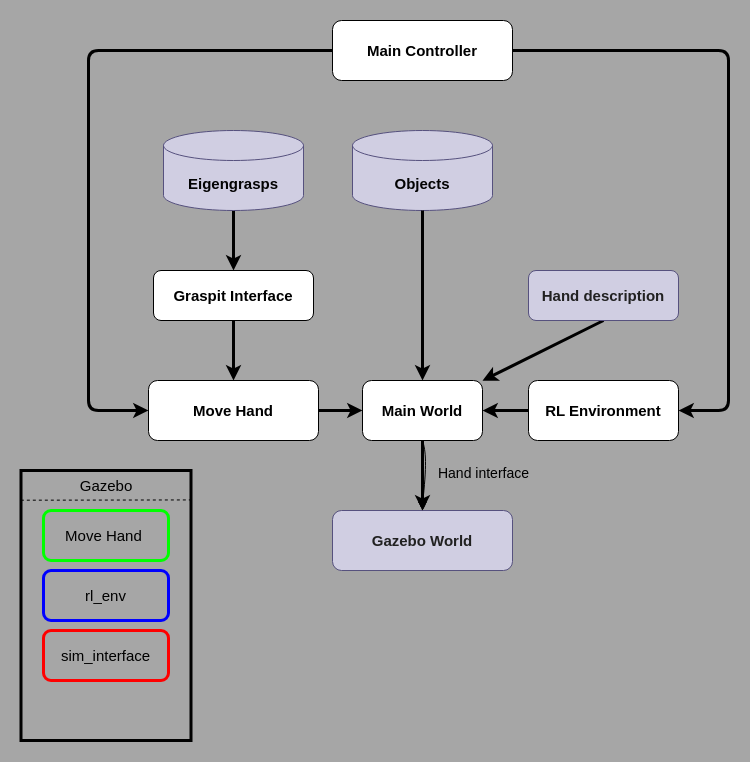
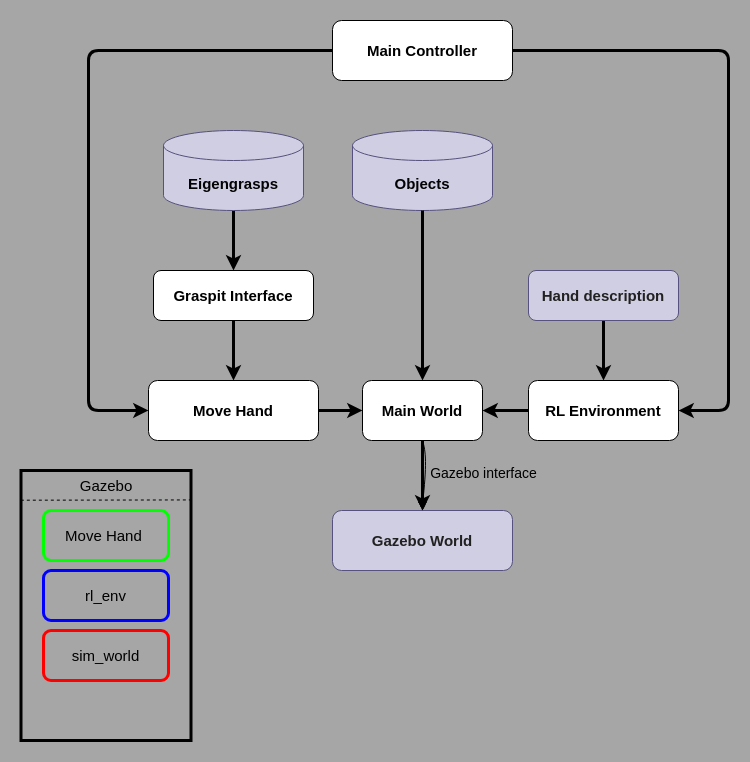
edge "Hand description" -> "Main World": now "Hand description" -> "RL Environment"
node "Hand interface": label "Hand interface" -> "Gazebo interface"
node "sim_interface": label "sim_interface" -> "sim_world"
